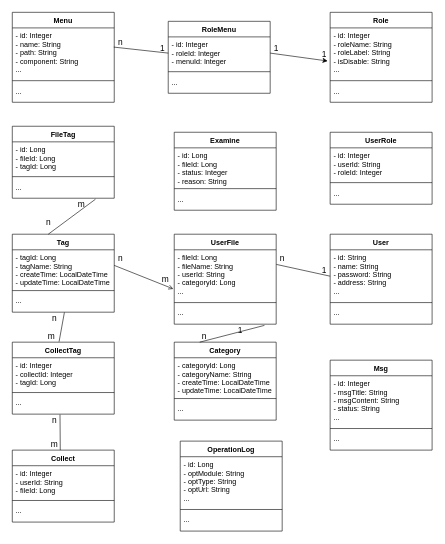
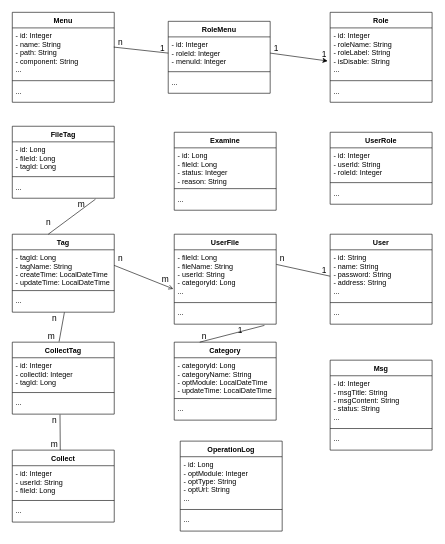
node "- categoryId: Long - categoryName: String - createTime: LocalDateTime - updateTime: LocalDateTime": label "- categoryId: Long - categoryName: String - createTime: LocalDateTime - updateTime: LocalDateTime" -> "- categoryId: Long - categoryName: String - optModule: LocalDateTime - updateTime: LocalDateTime"
node "- id: Long - optModule: String - optType: String - optUrl: String ...": label "- id: Long - optModule: String - optType: String - optUrl: String ..." -> "- id: Long - optModule: Integer - optType: String - optUrl: String ..."
